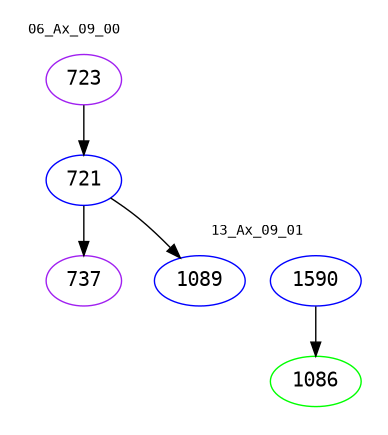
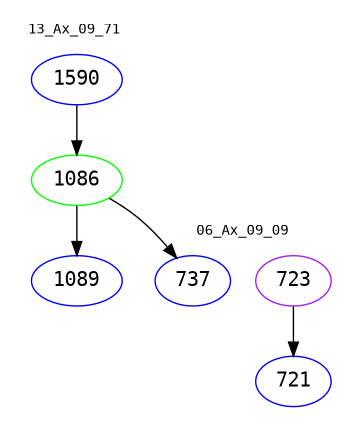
cluster "06_Ax_09_00": label "06_Ax_09_00" -> "06_Ax_09_09"
edge "721" -> "737": now "1086" -> "737"
edge "721" -> "1089": now "1086" -> "1089"
cluster "13_Ax_09_01": label "13_Ax_09_01" -> "13_Ax_09_71"
node "737": color purple -> blue
